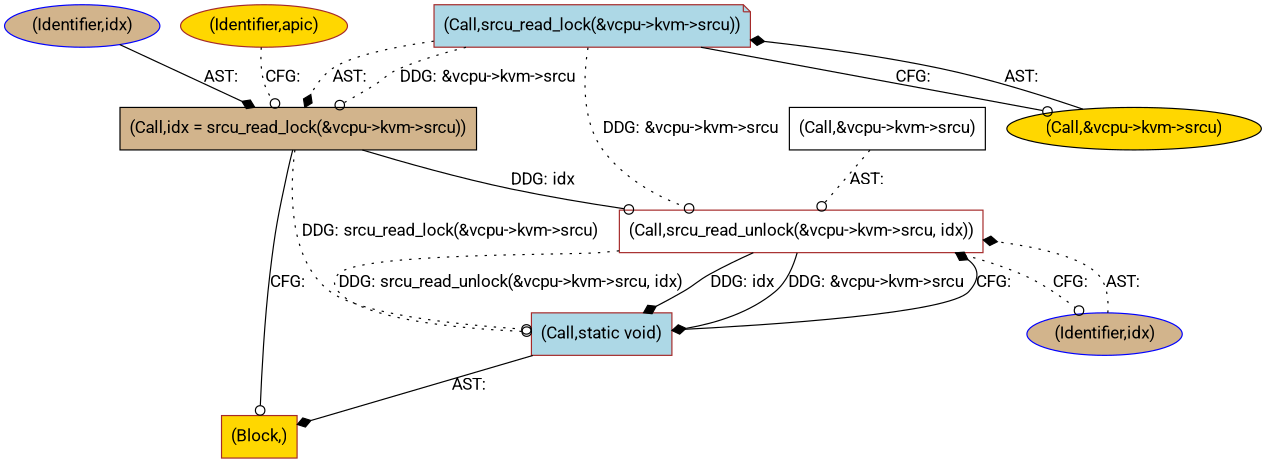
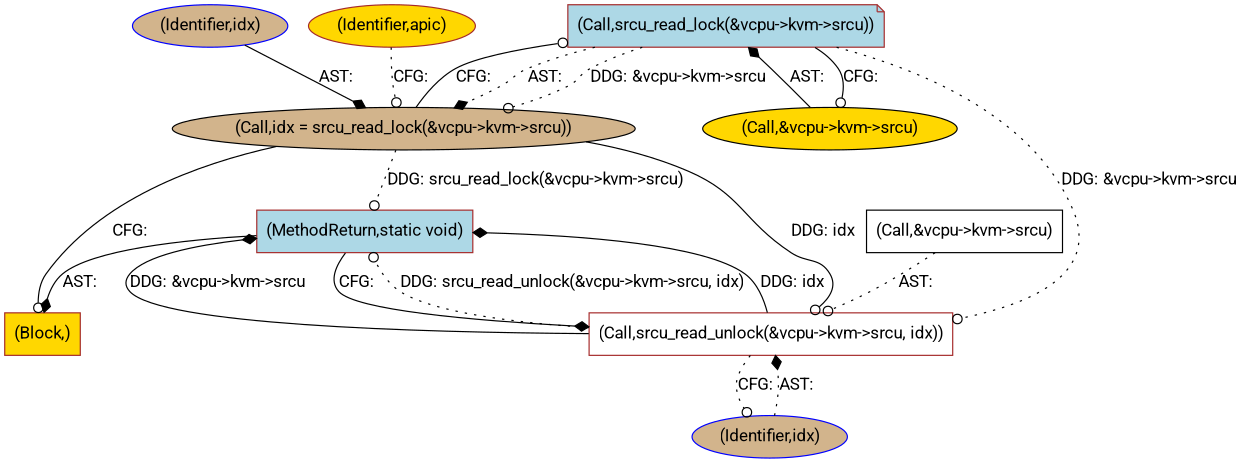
edge "(Call,idx = srcu_read_lock(&vcpu->kvm->srcu))" -> "(Call,srcu_read_lock(&vcpu->kvm->srcu))": added, label "CFG:"
node "(Call,idx = srcu_read_lock(&vcpu->kvm->srcu))": shape box -> ellipse
node "(Call,static void)": label "(Call,static void)" -> "(MethodReturn,static void)"
